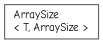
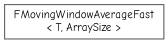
node "ArraySize < T, ArraySize >": label "ArraySize < T, ArraySize >" -> "FMovingWindowAverageFast < T, ArraySize >"
